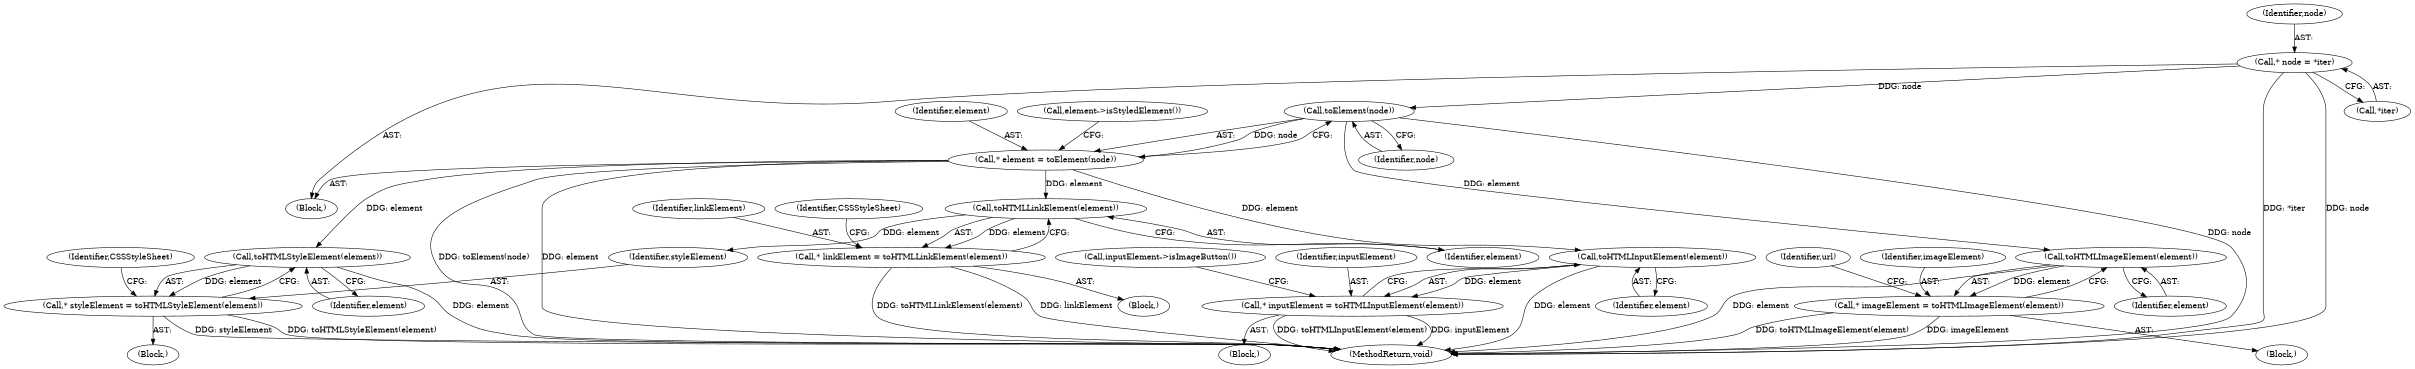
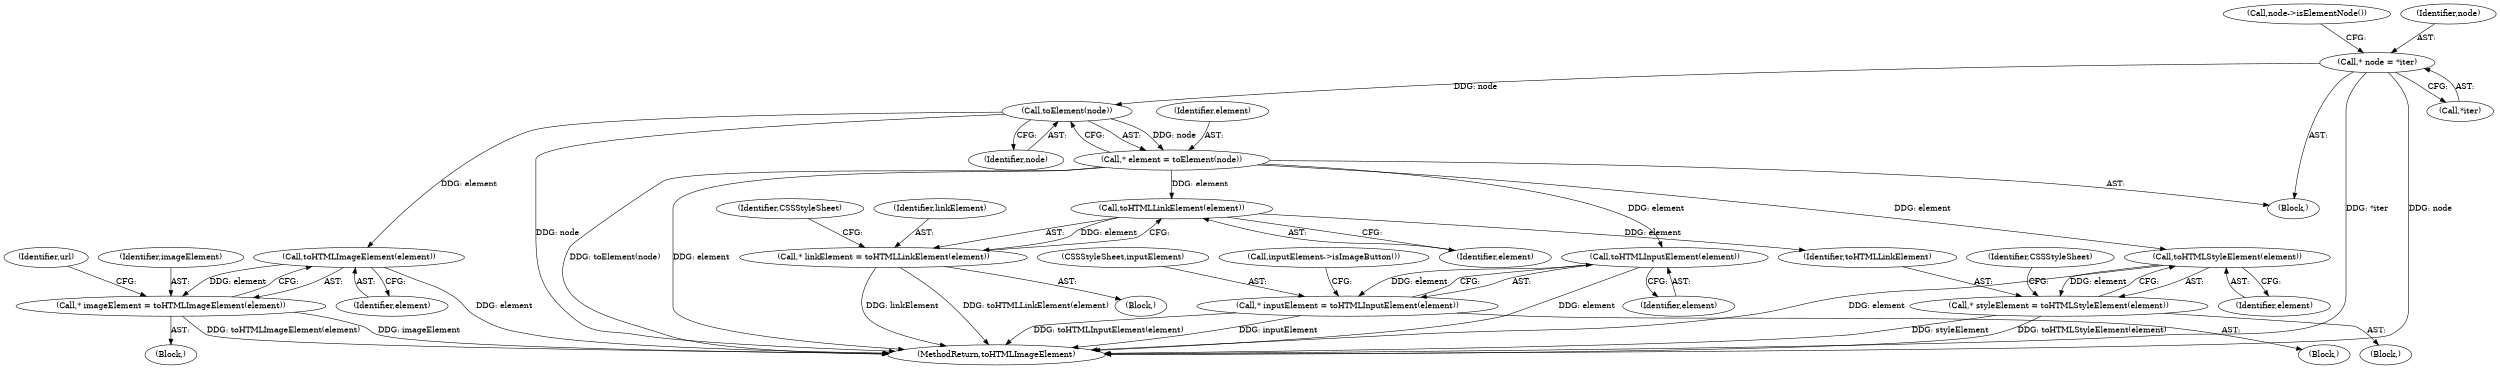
node "(Call,node->isElementNode())": added
node "(Call,element->isStyledElement())": removed
node "(Identifier,styleElement)": label "(Identifier,styleElement)" -> "(Identifier,toHTMLLinkElement)"
node "(Identifier,inputElement)": label "(Identifier,inputElement)" -> "(CSSStyleSheet,inputElement)"
node "(MethodReturn,void)": label "(MethodReturn,void)" -> "(MethodReturn,toHTMLImageElement)"
